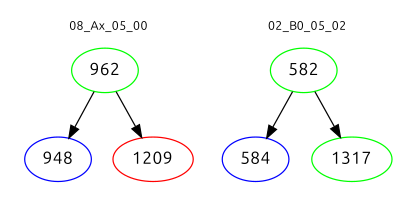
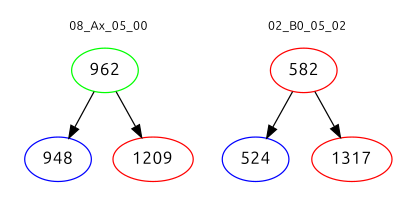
node "582": color green -> red
node "584": label "584" -> "524"
node "1317": color green -> red
